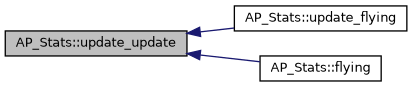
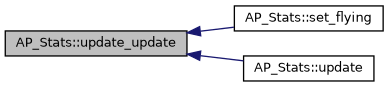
node "AP_Stats::update_flying": label "AP_Stats::update_flying" -> "AP_Stats::set_flying"
node "AP_Stats::flying": label "AP_Stats::flying" -> "AP_Stats::update"
